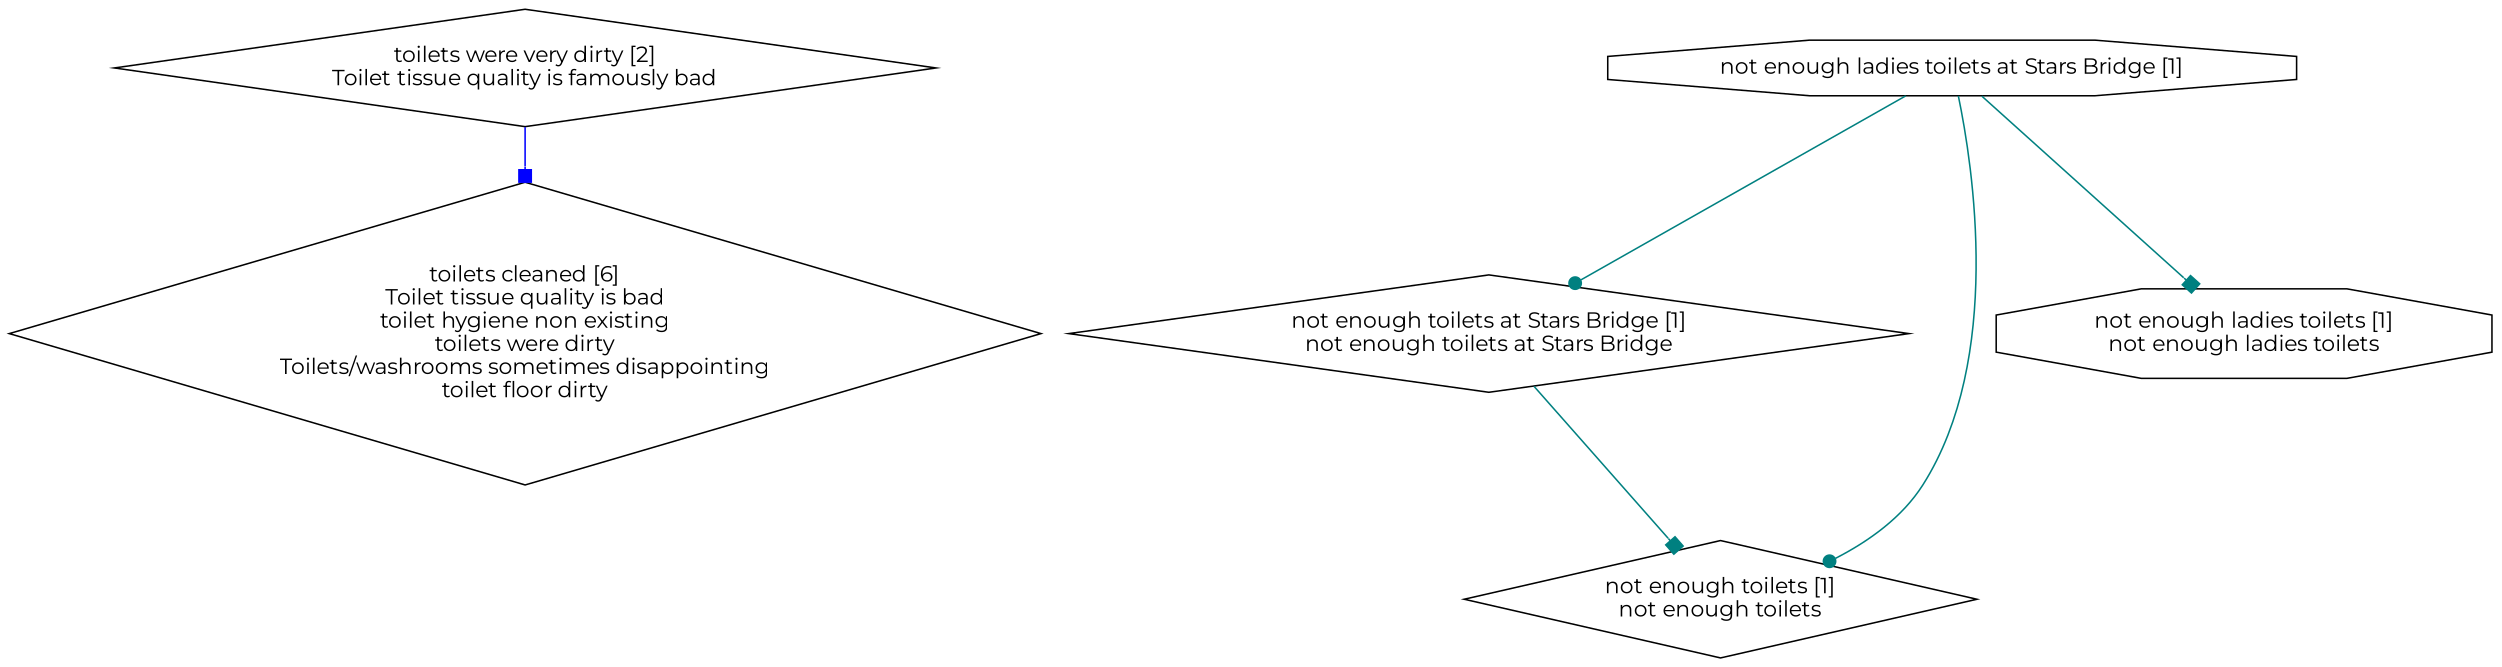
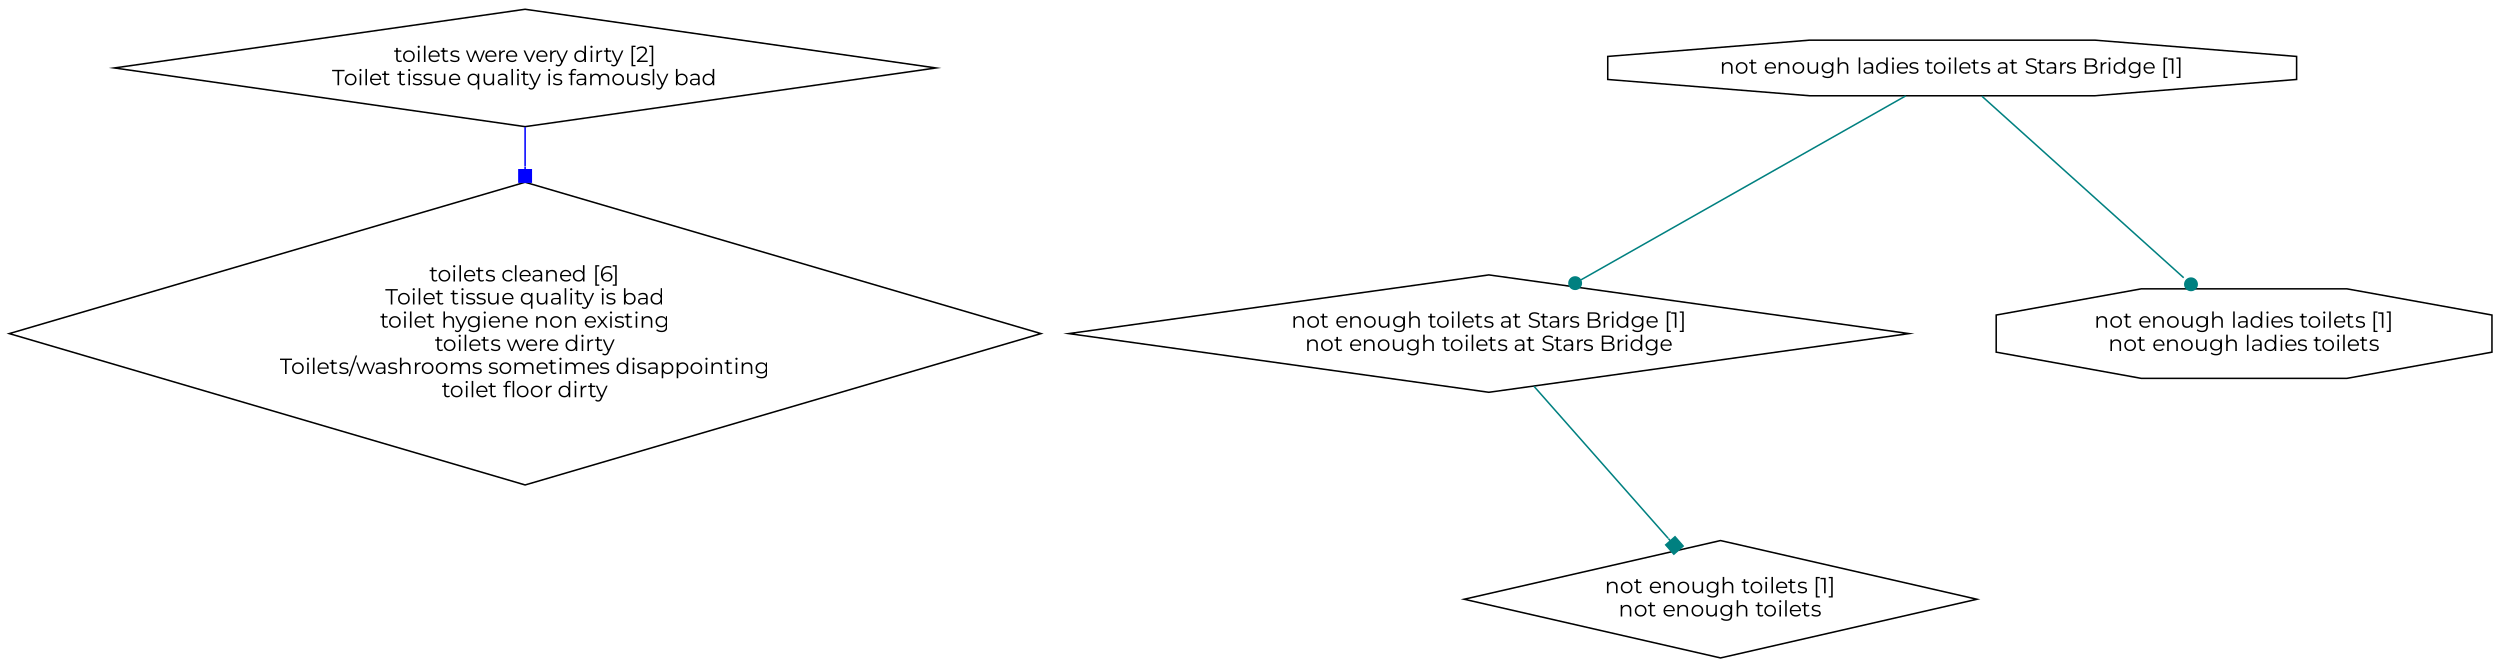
edge "not enough ladies toilets at Stars Bridge [1]" -> "not enough ladies toilets [1] not enough ladies toilets": arrowhead box -> dot
edge "not enough ladies toilets at Stars Bridge [1]" -> "not enough toilets [1] not enough toilets": removed
